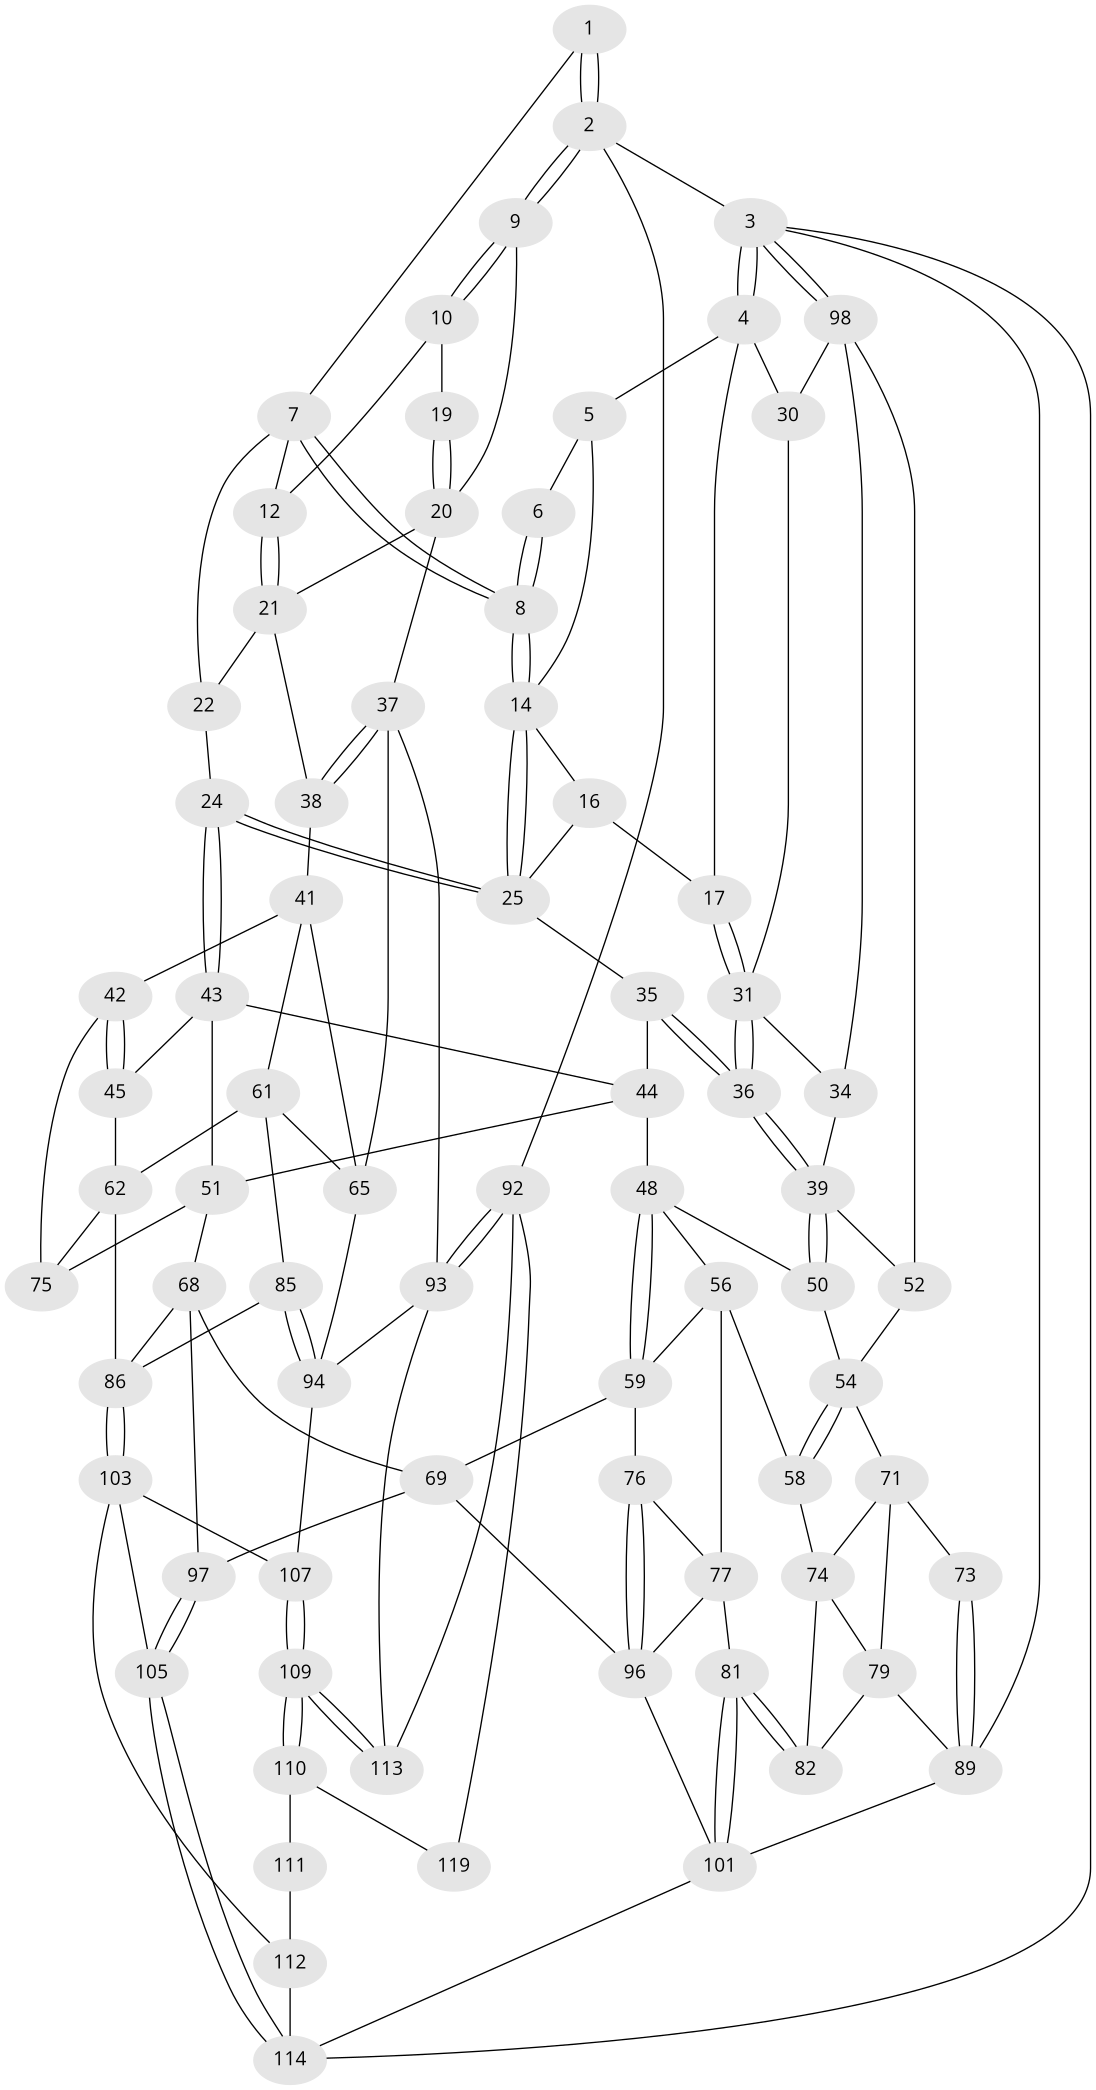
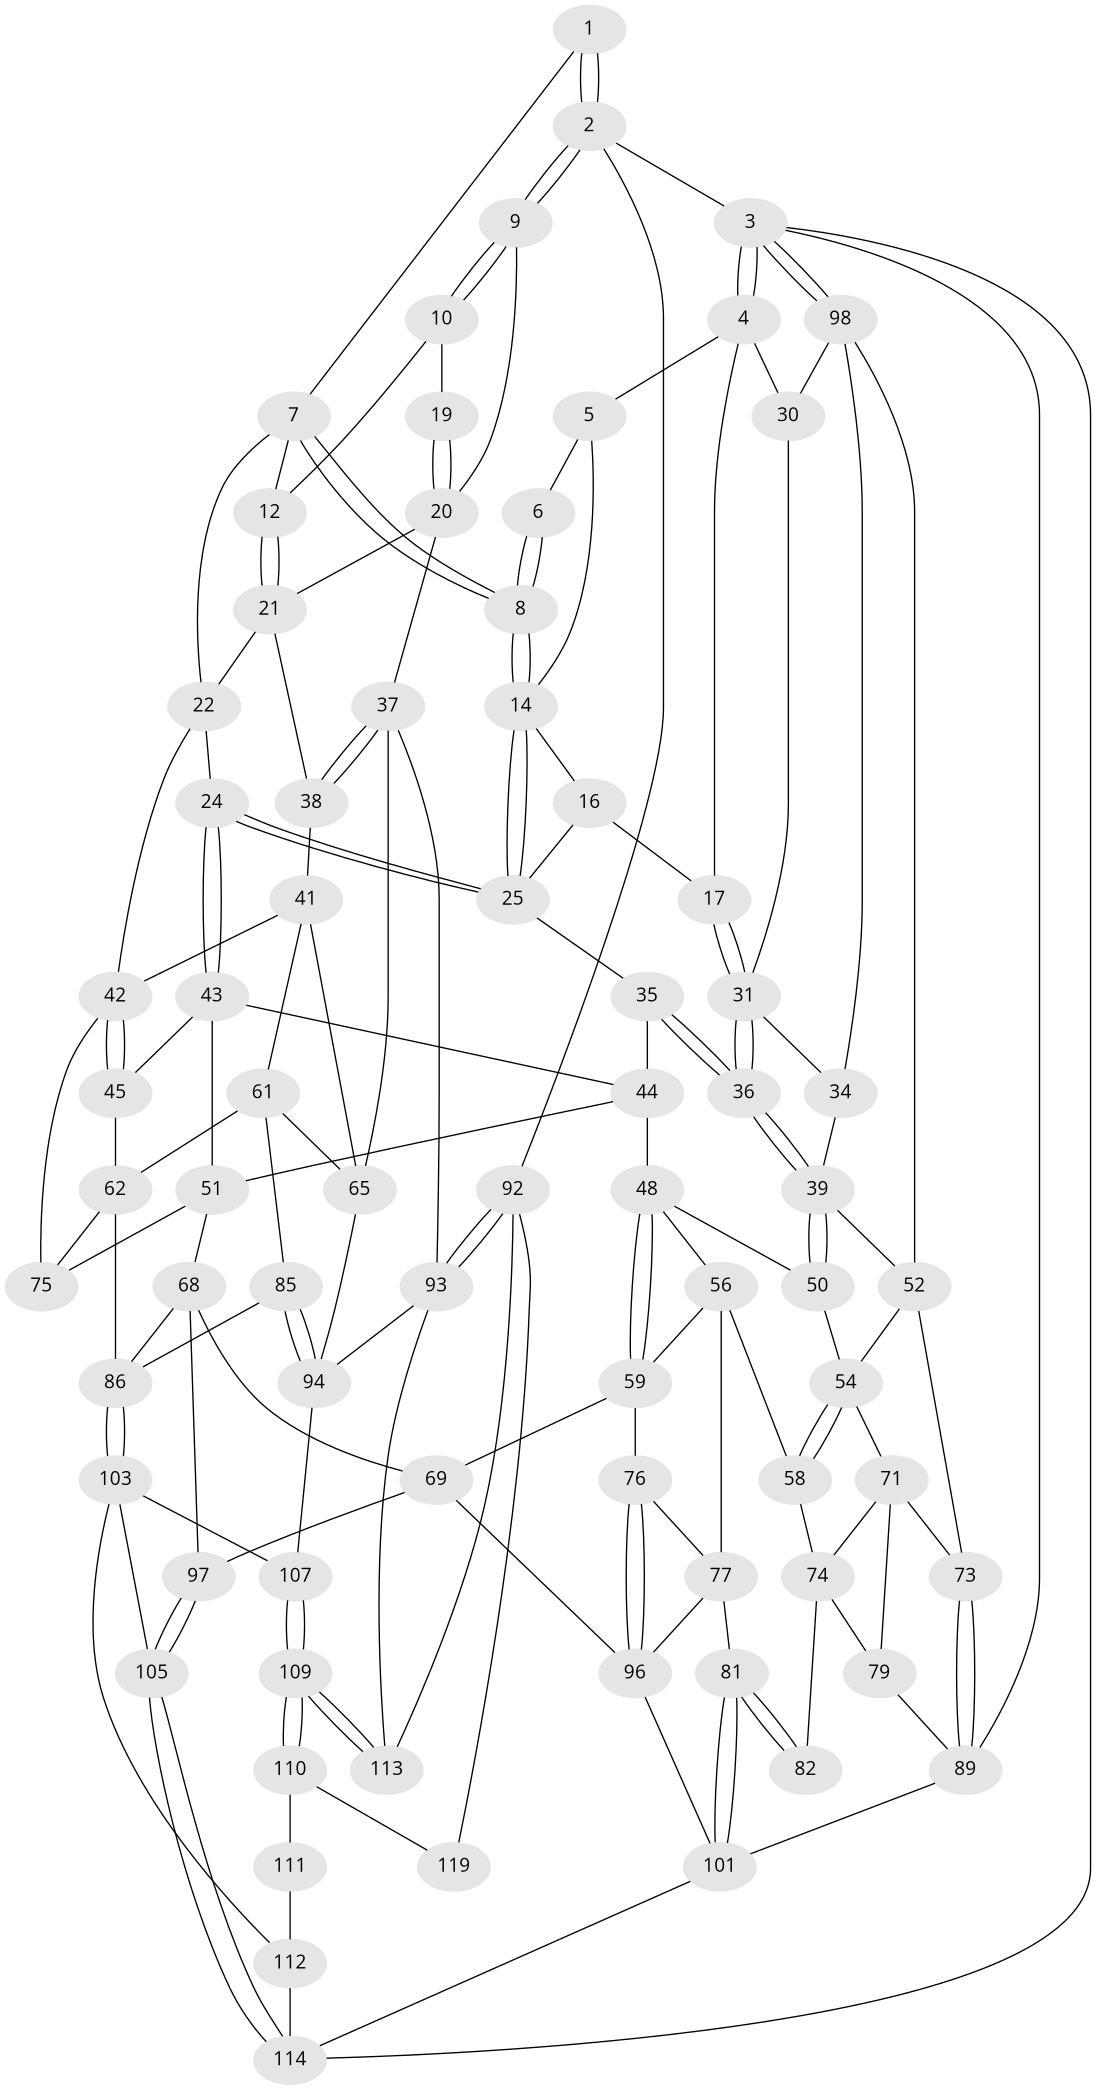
edge "22" -- "42": added
edge "52" -- "73": added
edge "79" -- "82": removed
